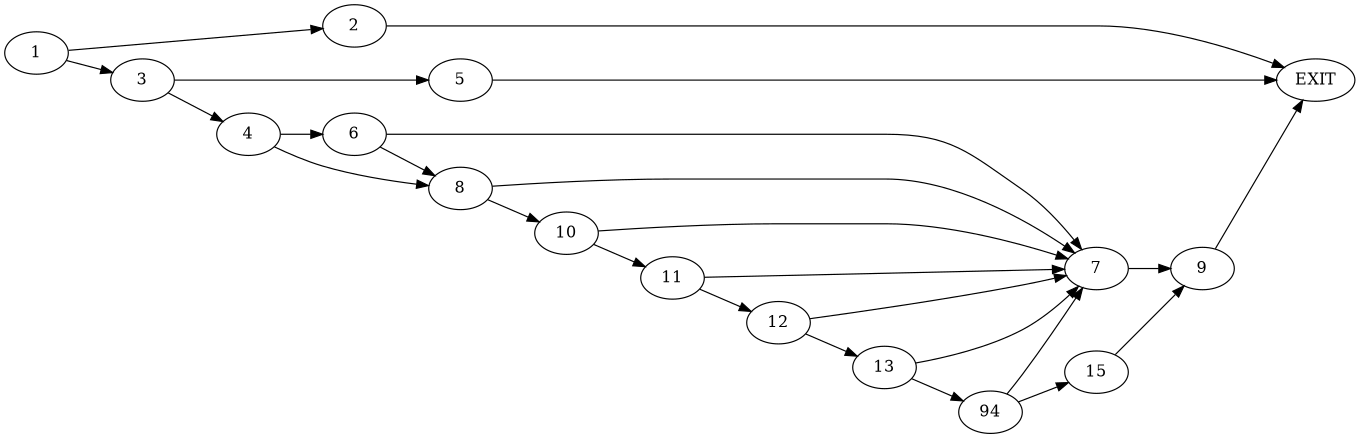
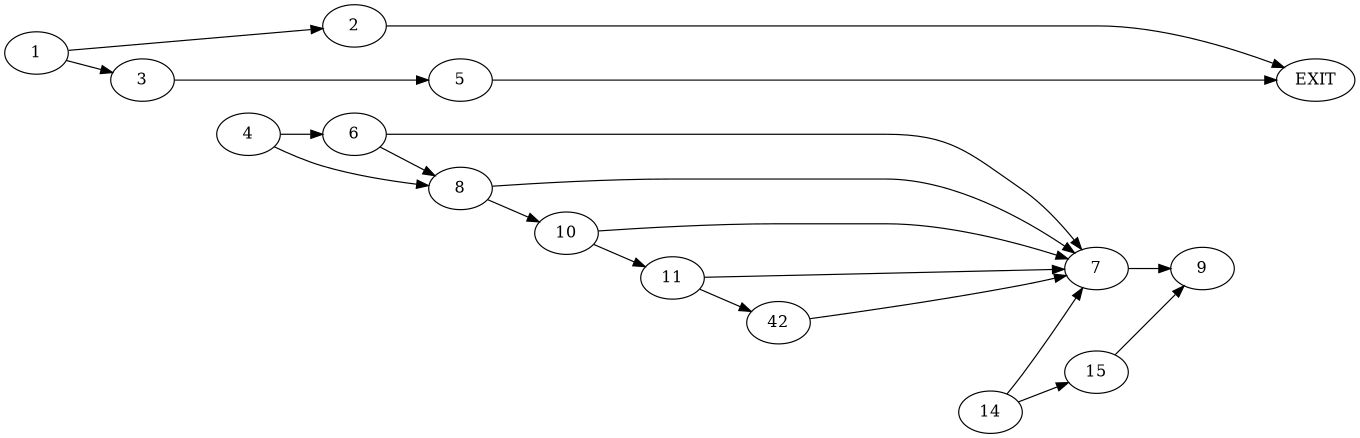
edge "3" -> "4": removed
edge "9" -> "EXIT": removed
node "12": label "12" -> "42"
node "13": removed
node "94": label "94" -> "14"
